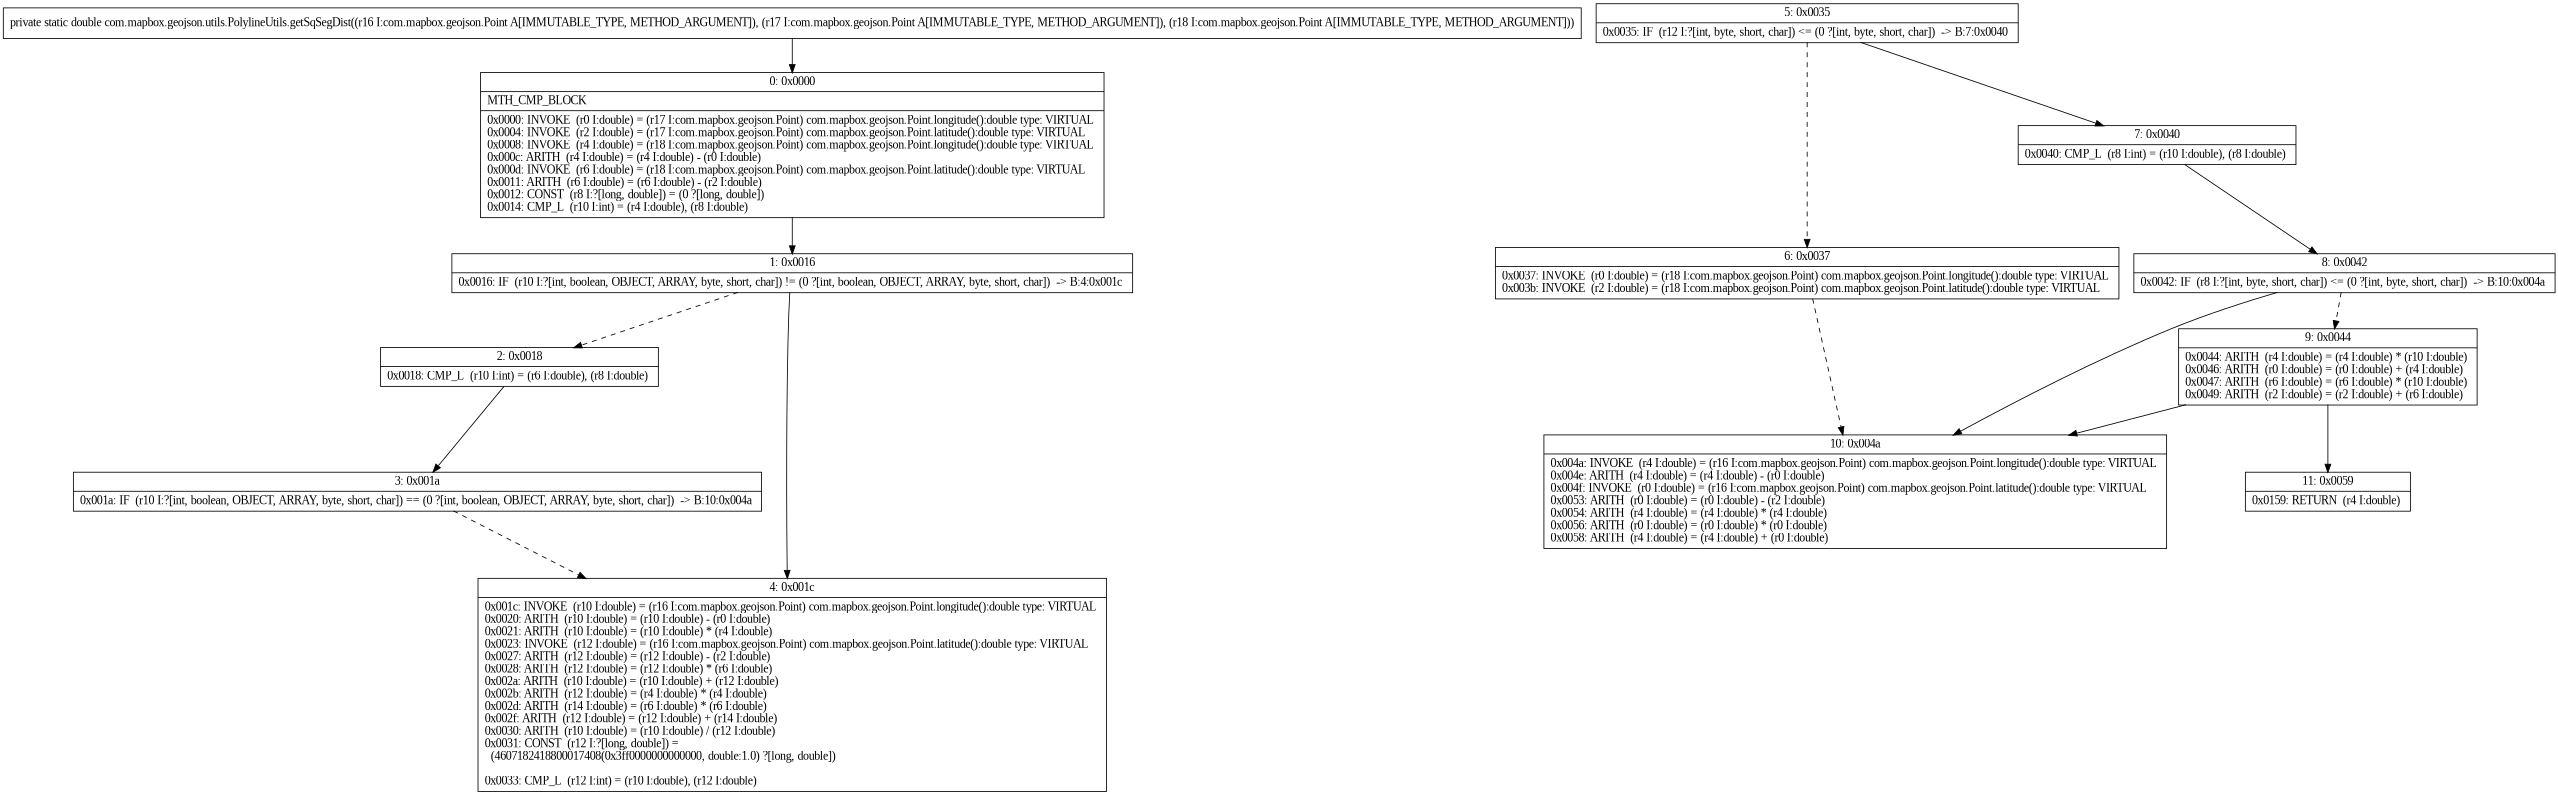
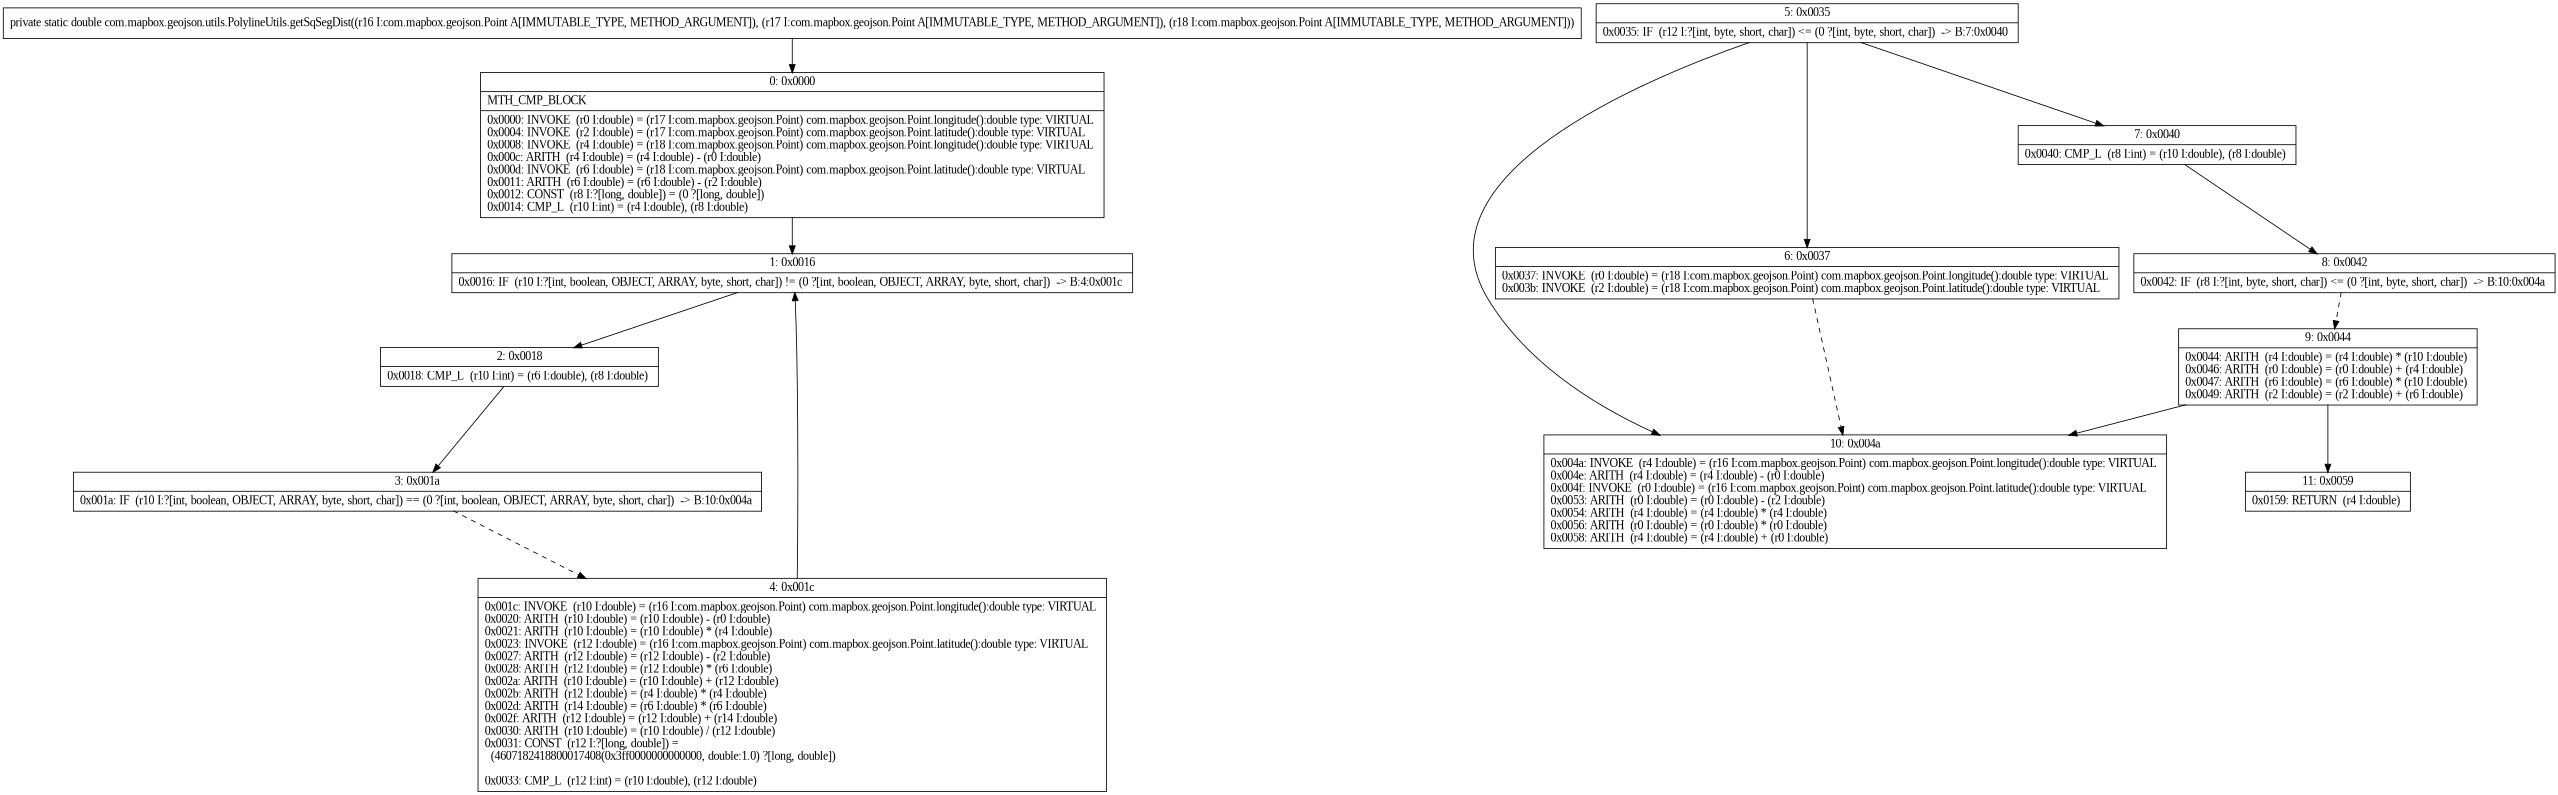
edge "5: 0x0035" -> "6: 0x0037": style dashed -> solid
edge "1: 0x0016" -> "2: 0x0018": style dashed -> solid
edge "8: 0x0042" -> "10: 0x004a": now "5: 0x0035" -> "10: 0x004a"
edge "1: 0x0016" -> "4: 0x001c": reversed
